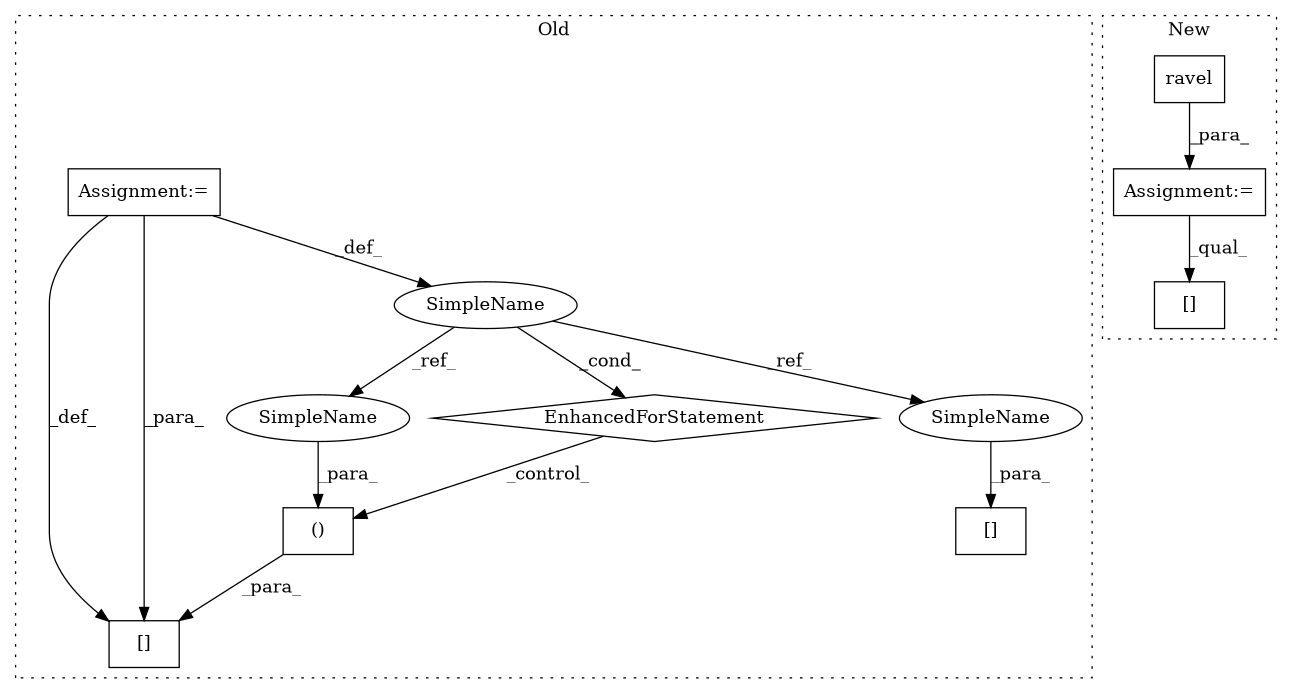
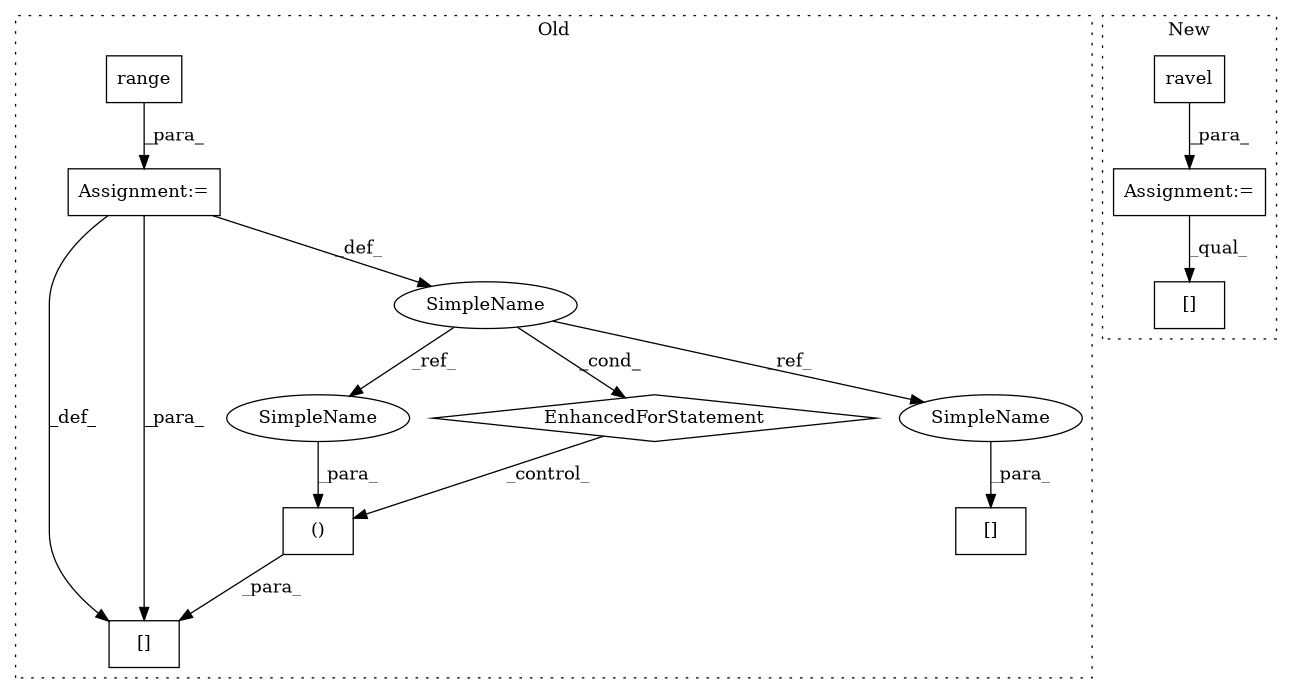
node "range": added
